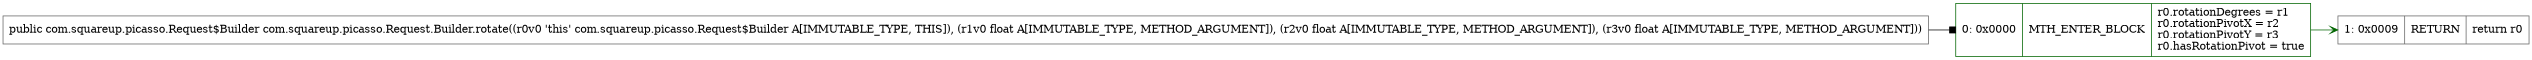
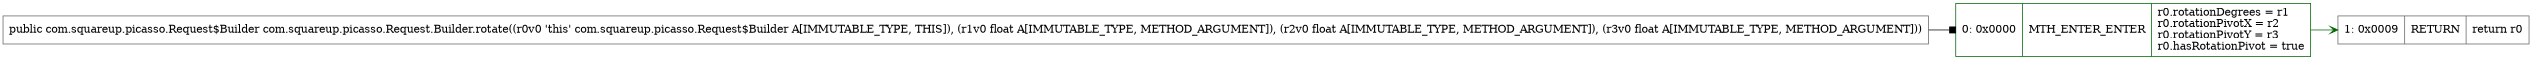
node "0: 0x0000": text "MTH_ENTER_BLOCK" -> "MTH_ENTER_ENTER"
